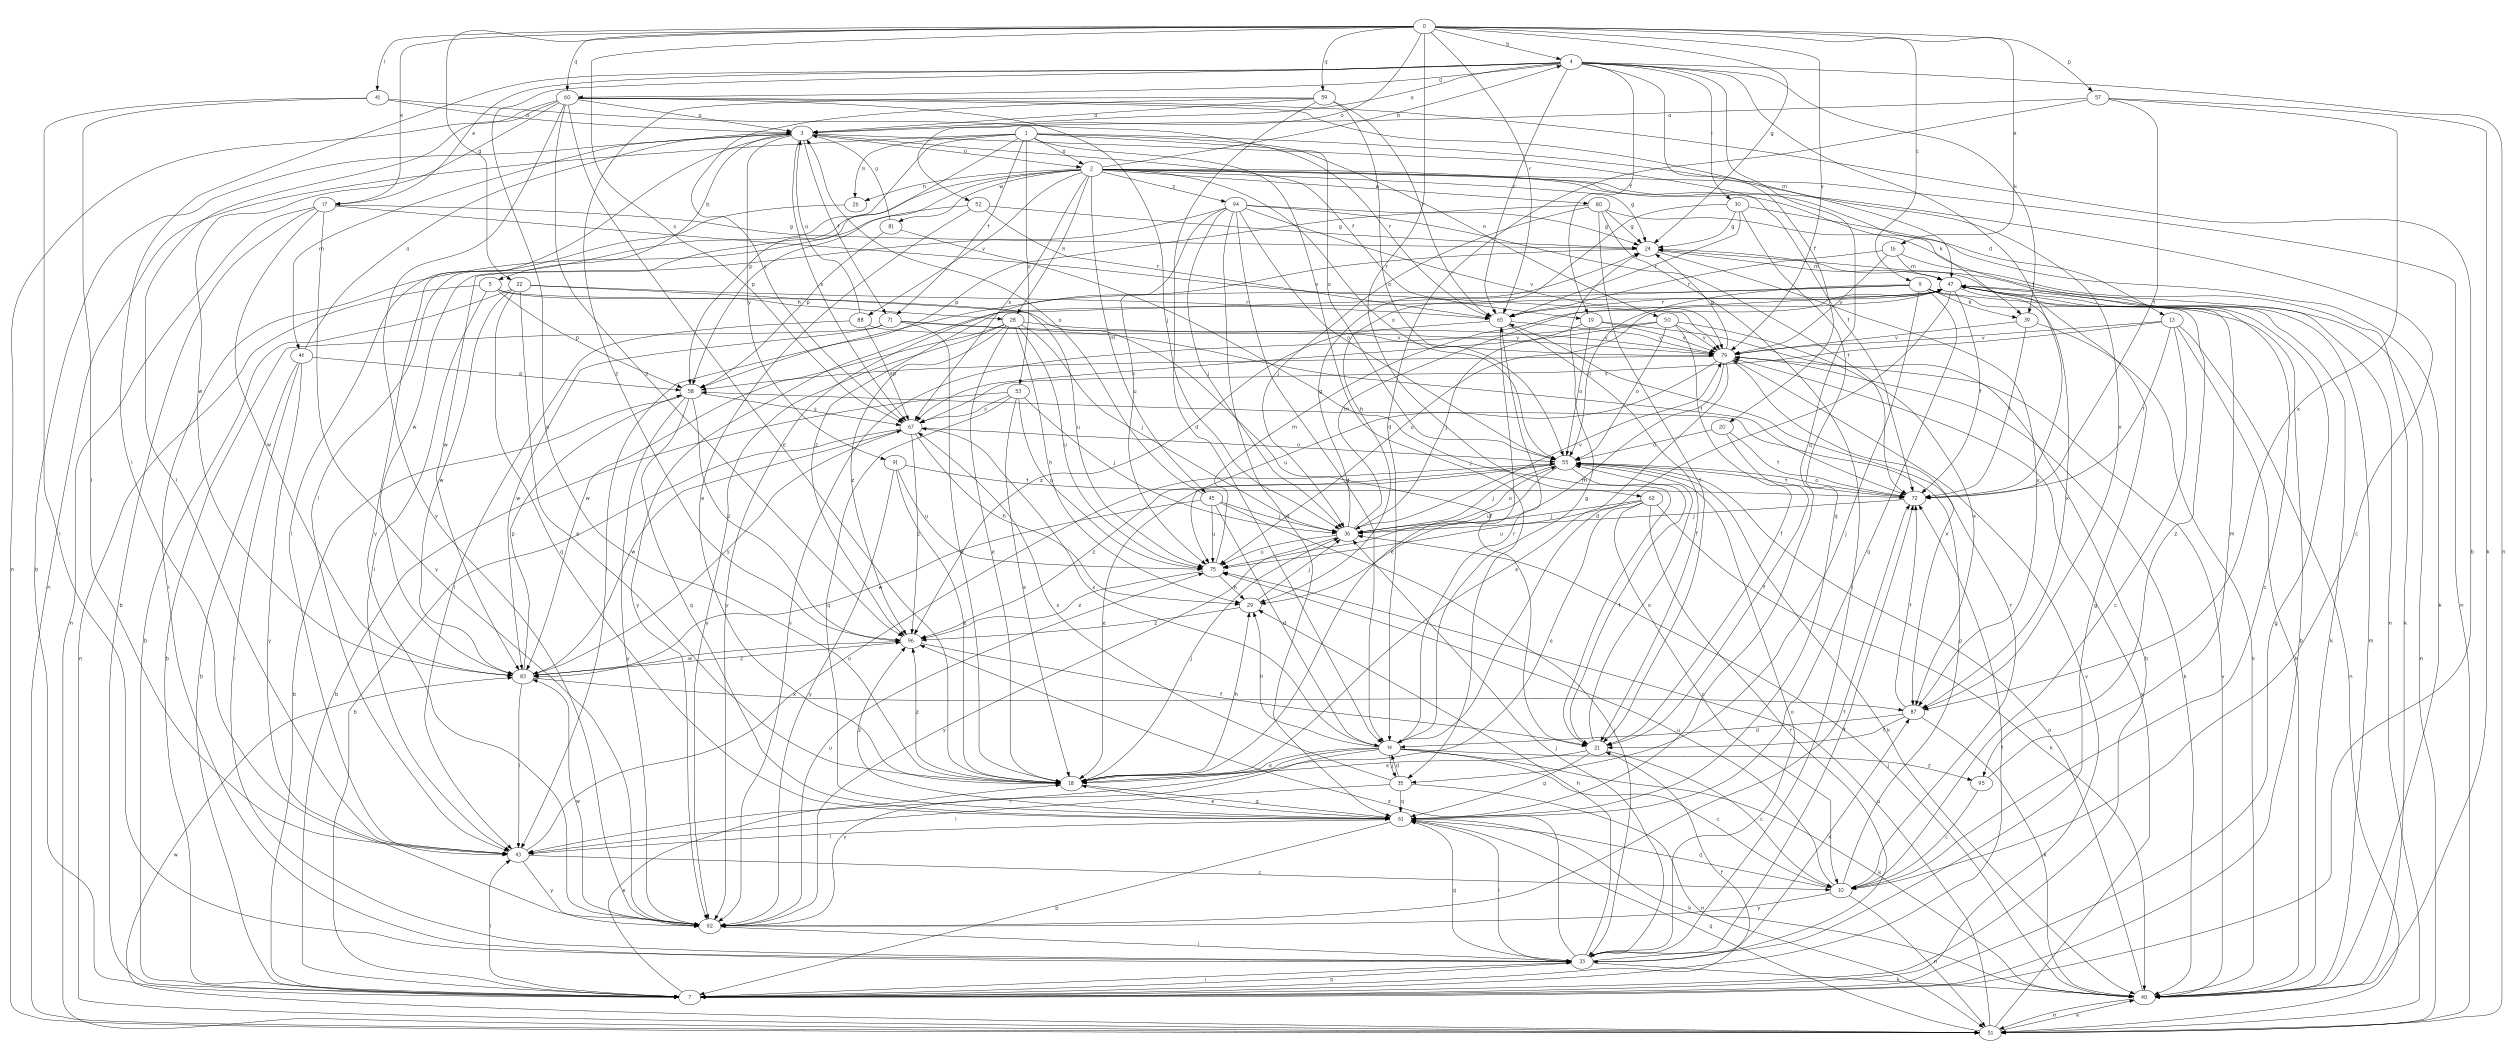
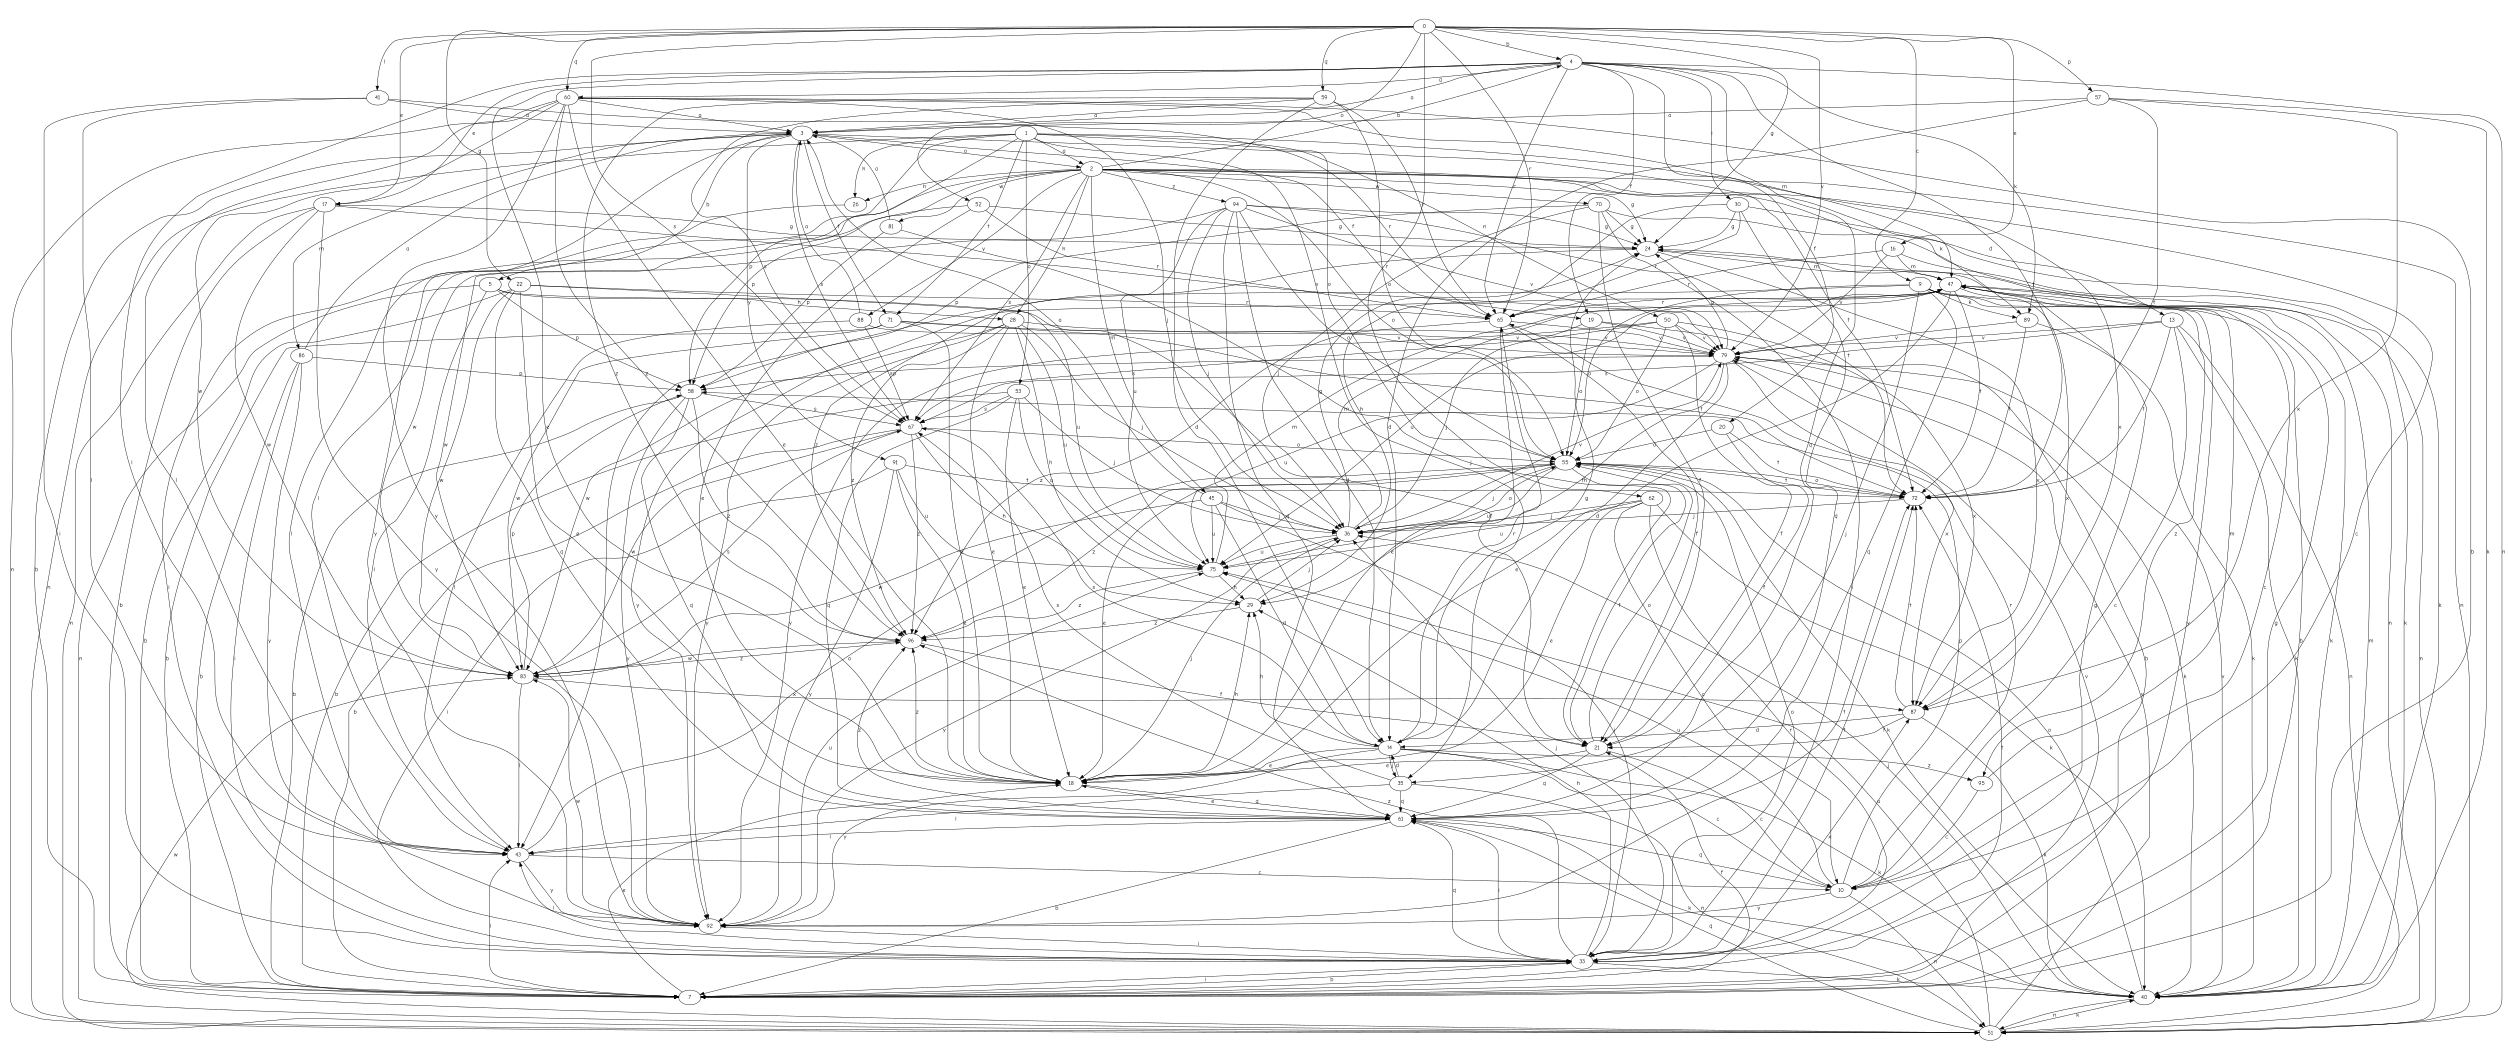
node "80": label "80" -> "70"
node "39": label "39" -> "89"
edge "9" -> "92": now "9" -> "33"
node "46": label "46" -> "86"
edge "14" -> "43": now "33" -> "43"
edge "91" -> "33": added, label "i"
